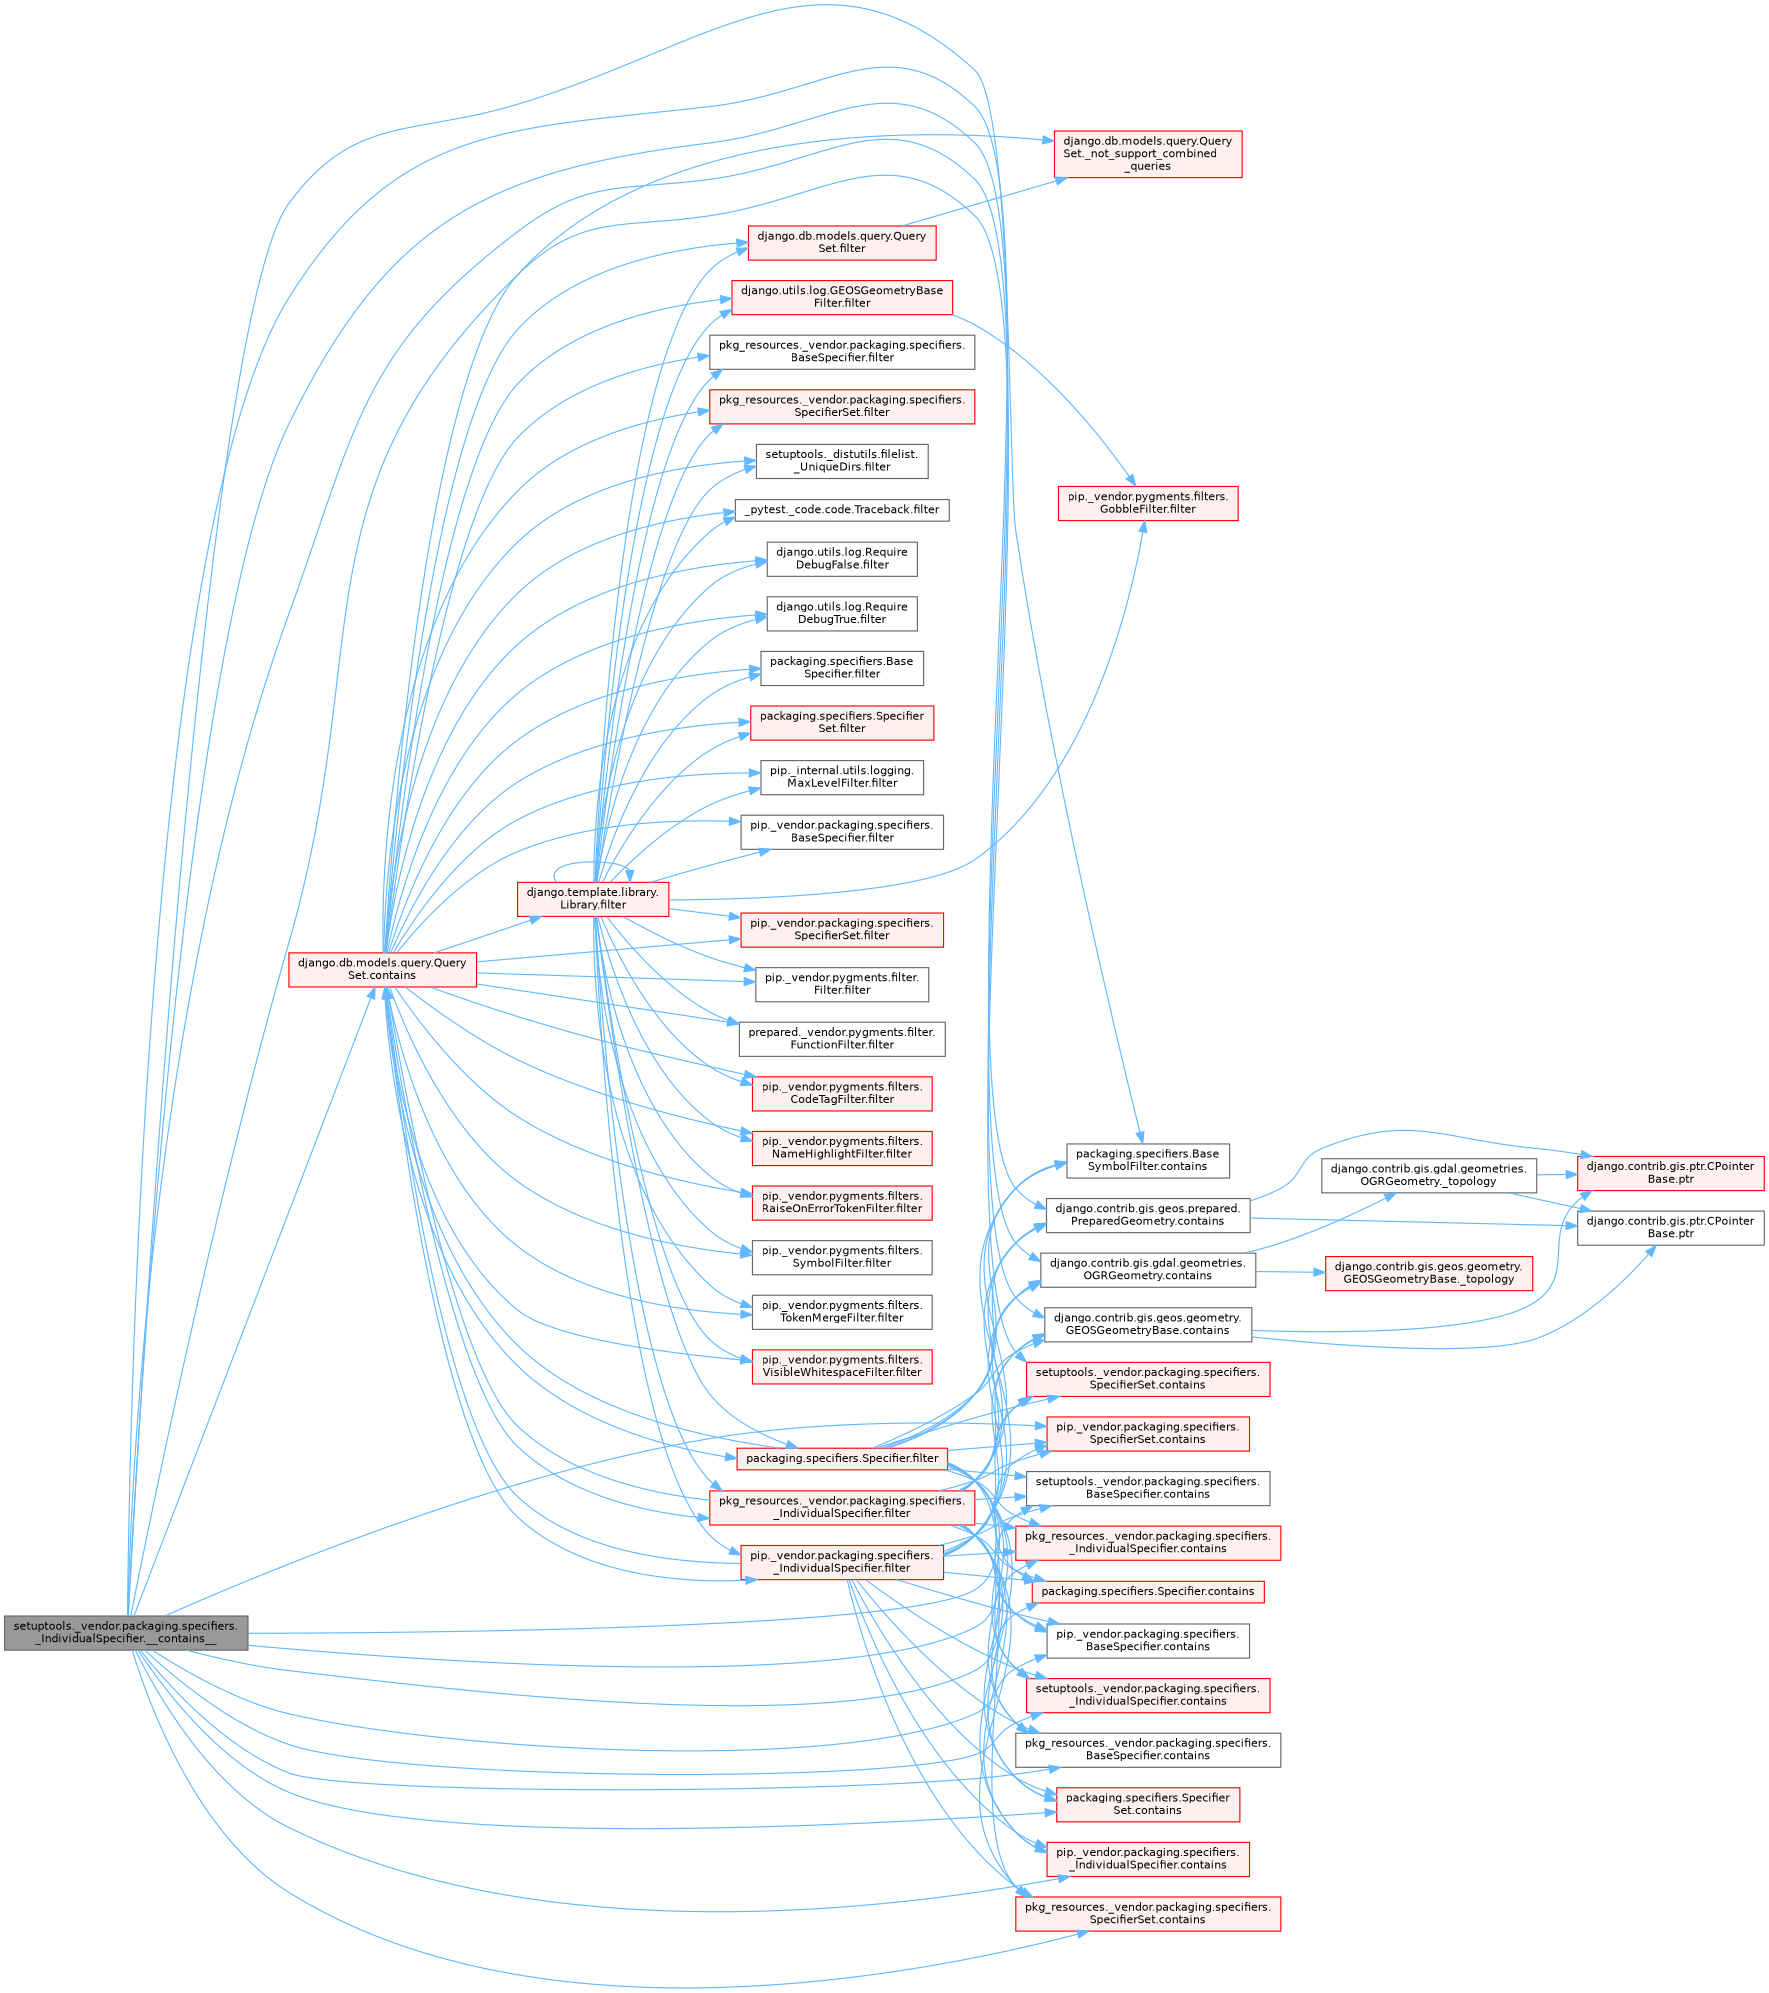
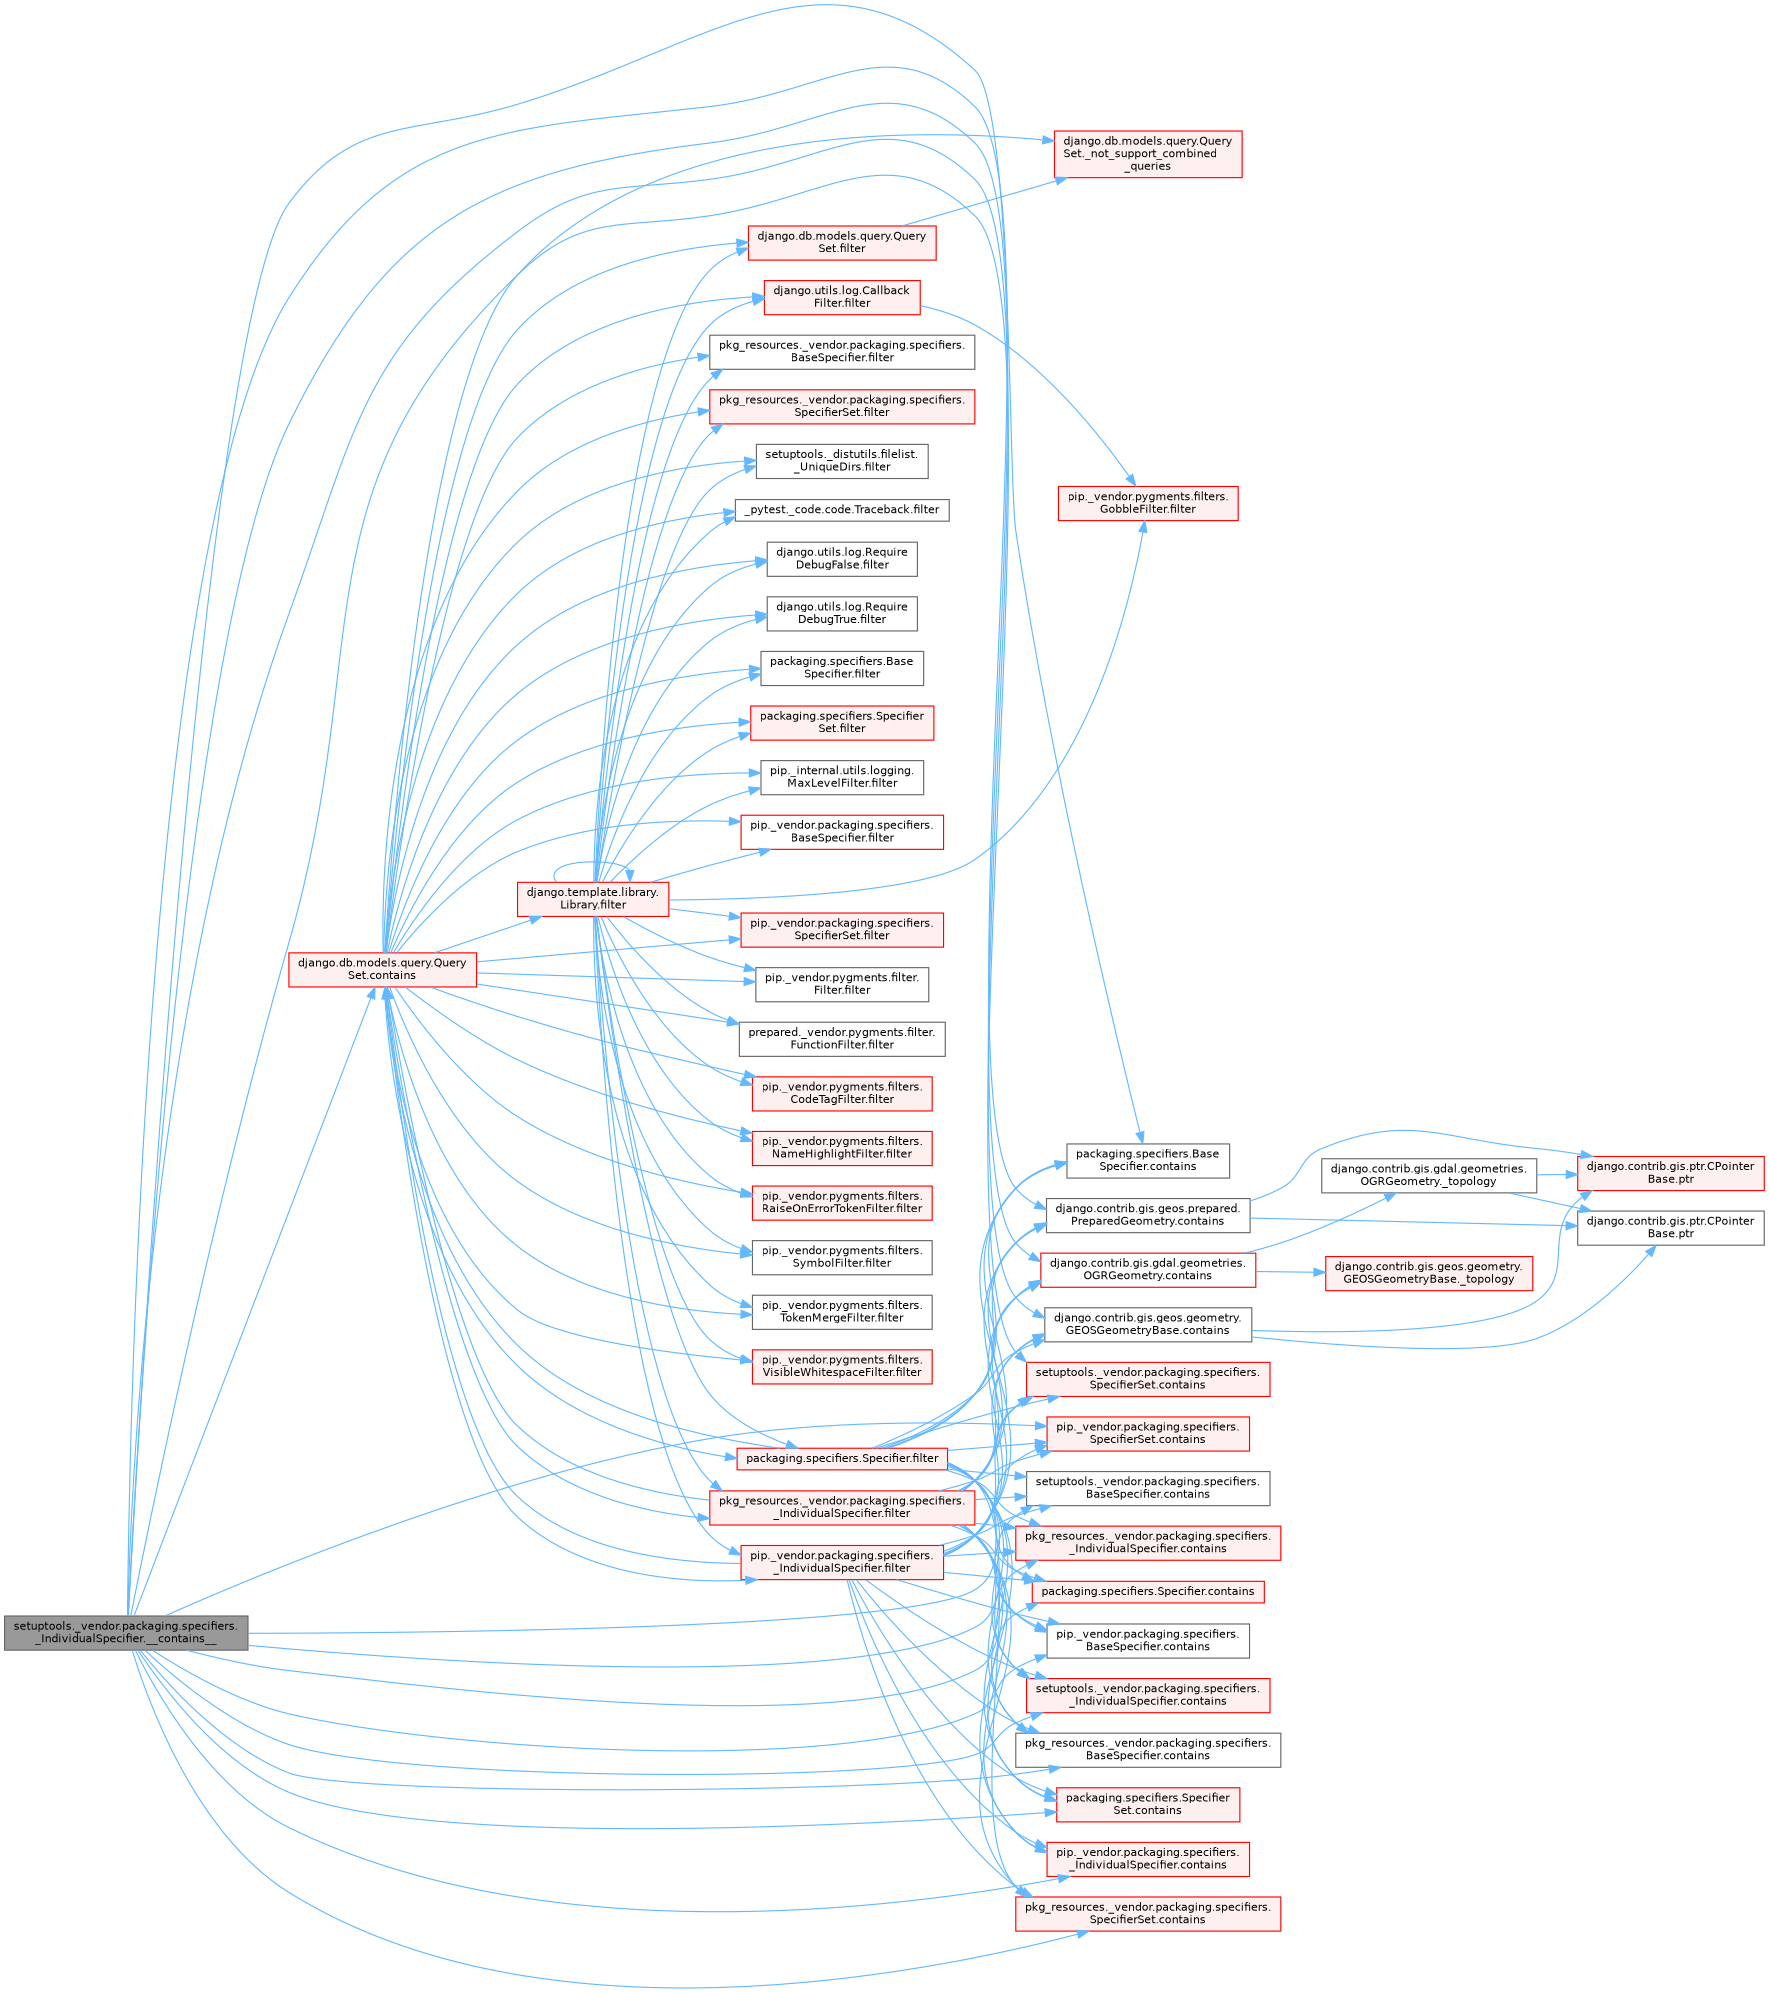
node "django.utils.log.GEOSGeometryBase Filter.filter": label "django.utils.log.GEOSGeometryBase Filter.filter" -> "django.utils.log.Callback Filter.filter"
node "pip._vendor.packaging.specifiers. BaseSpecifier.filter": color grey40 -> red
node "packaging.specifiers.Base SymbolFilter.contains": label "packaging.specifiers.Base SymbolFilter.contains" -> "packaging.specifiers.Base Specifier.contains"
node "django.contrib.gis.gdal.geometries. OGRGeometry.contains": color grey40 -> red
